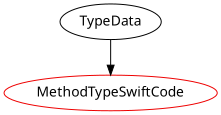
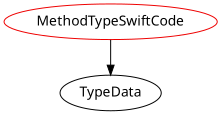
edge "TypeData" -> "MethodTypeSwiftCode": reversed
